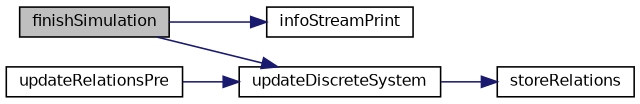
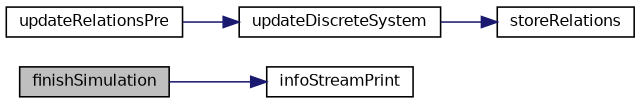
edge "finishSimulation" -> "updateDiscreteSystem": removed
